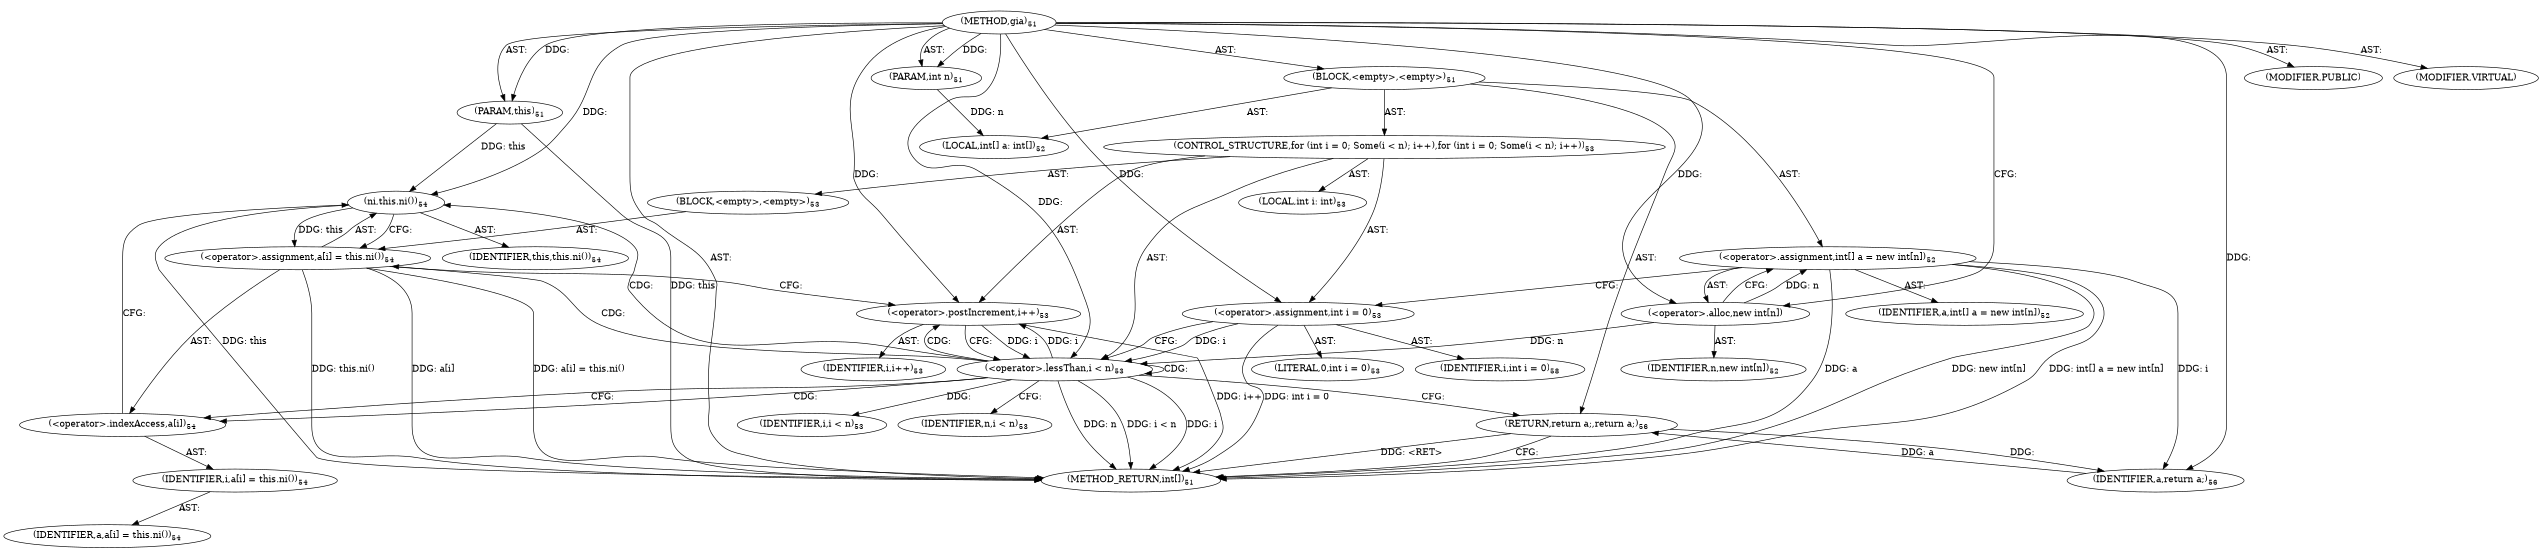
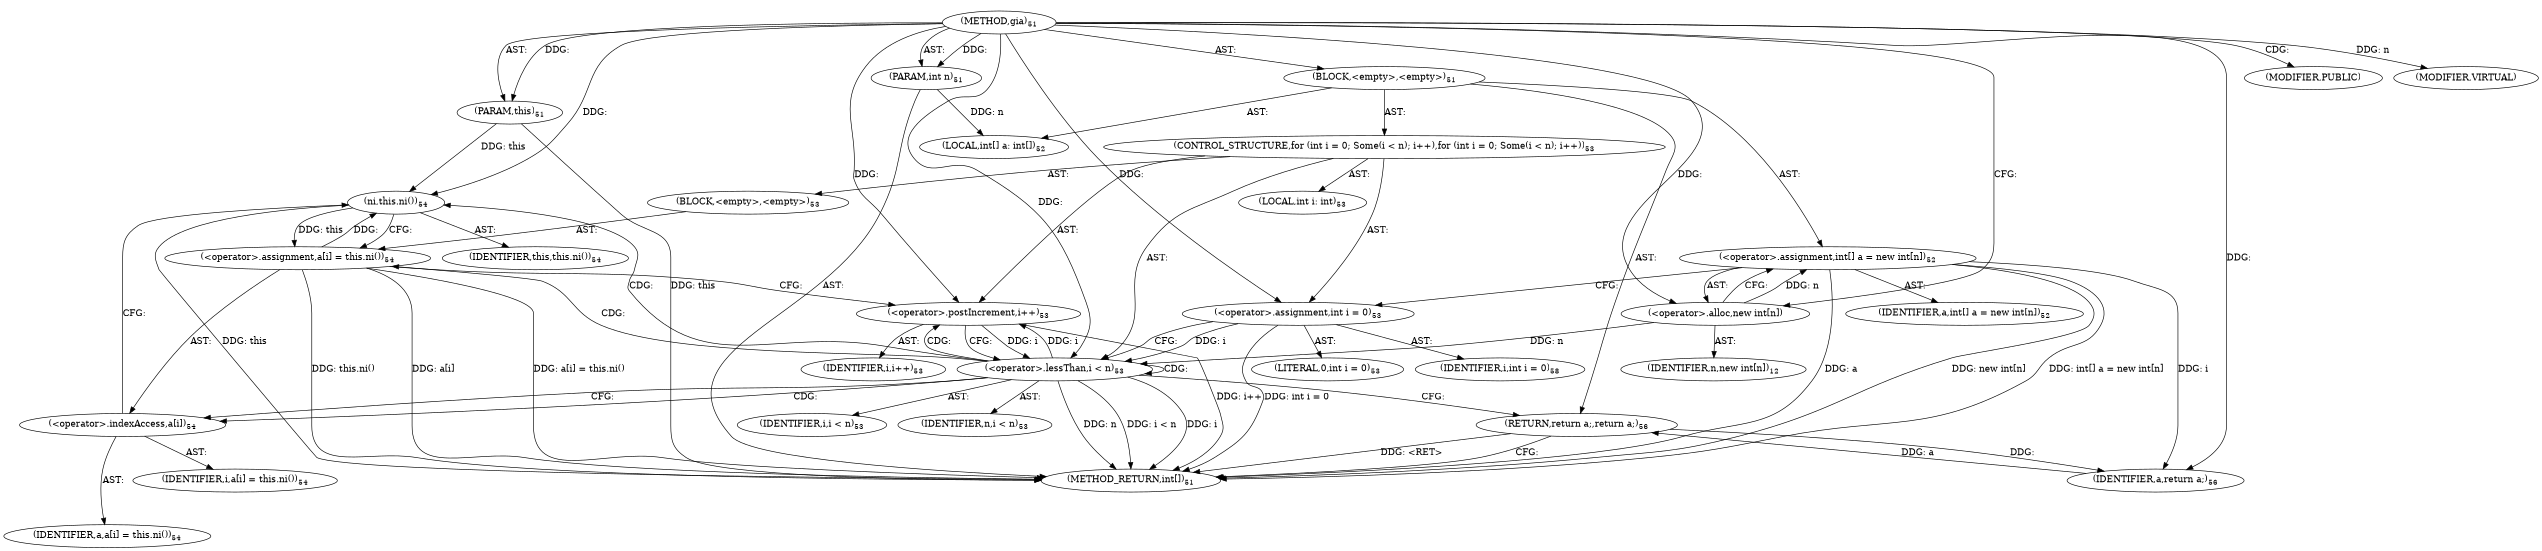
edge "(METHOD,gia)" -> "(MODIFIER,PUBLIC)": label "AST: " -> "CDG: "
edge "(METHOD,gia)" -> "(MODIFIER,VIRTUAL)": label "AST: " -> "DDG: n"
edge "(<operator>.assignment,a[i] = this.ni())" -> "(ni,this.ni())": label "AST: " -> "DDG: "
edge "(METHOD,gia)" -> "(METHOD_RETURN,int[])": now "(PARAM,int n)" -> "(METHOD_RETURN,int[])"
node "(IDENTIFIER,n,new int[n])": text "52" -> "12"
edge "(<operator>.lessThan,i < n)" -> "(IDENTIFIER,i,i < n)": label "DDG: " -> "AST: "
edge "(<operator>.lessThan,i < n)" -> "(IDENTIFIER,n,i < n)": label "CFG: " -> "AST: "
edge "(IDENTIFIER,i,a[i] = this.ni())" -> "(IDENTIFIER,a,a[i] = this.ni())": now "(<operator>.indexAccess,a[i])" -> "(IDENTIFIER,a,a[i] = this.ni())"
